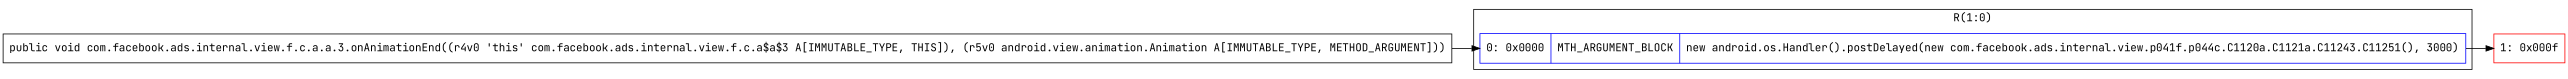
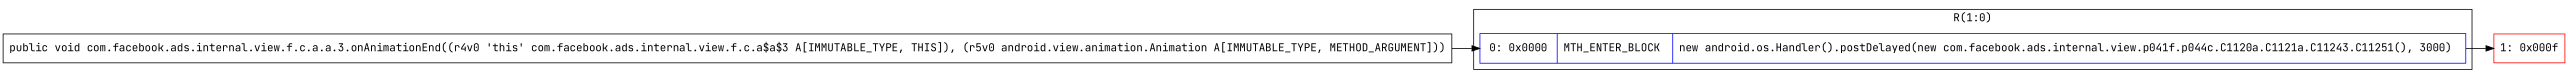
node "0: 0x0000": text "MTH_ARGUMENT_BLOCK" -> "MTH_ENTER_BLOCK"
